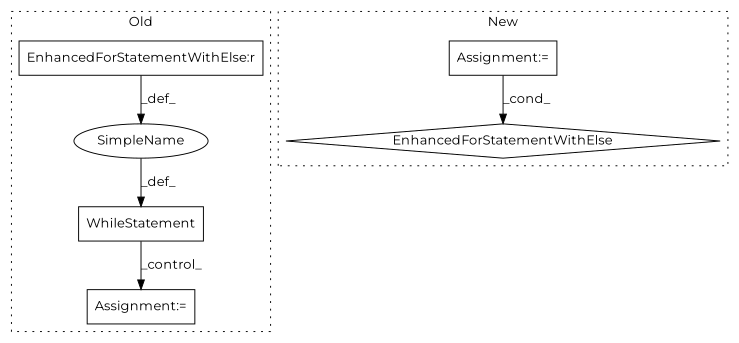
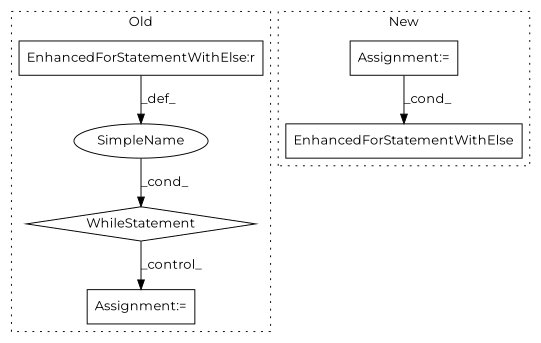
node "EnhancedForStatementWithElse": shape diamond -> box
edge "SimpleName" -> "WhileStatement": label "_def_" -> "_cond_"
node "WhileStatement": shape box -> diamond
